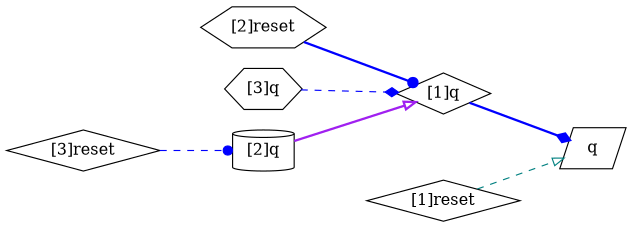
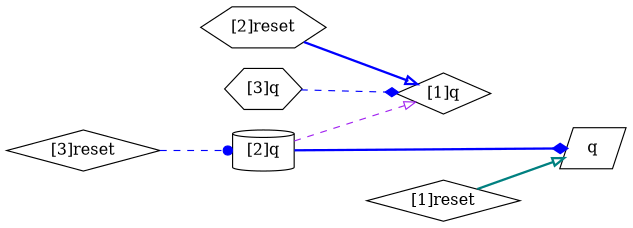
edge "[2]reset" -> "[1]q": arrowhead dot -> onormal
edge "[1]q" -> "q": now "[2]q" -> "q"
edge "[2]q" -> "[1]q": style bold -> dashed
edge "[1]reset" -> "q": style dashed -> bold
